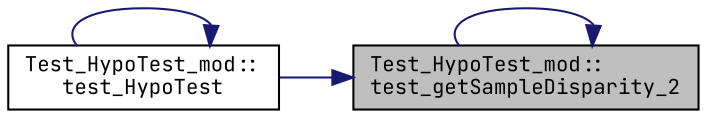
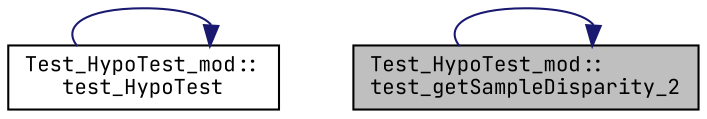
edge "Test_HypoTest_mod:: test_HypoTest" -> "Test_HypoTest_mod:: test_getSampleDisparity_2": removed
